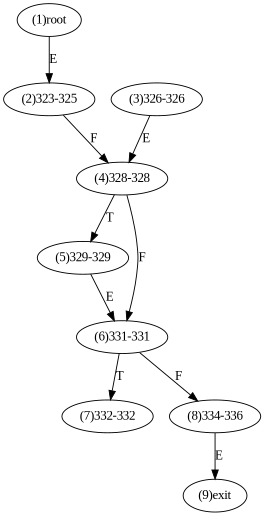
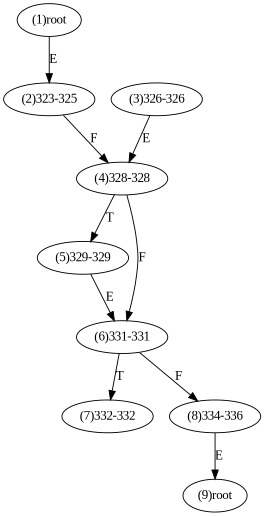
node "(9)exit": label "(9)exit" -> "(9)root"
